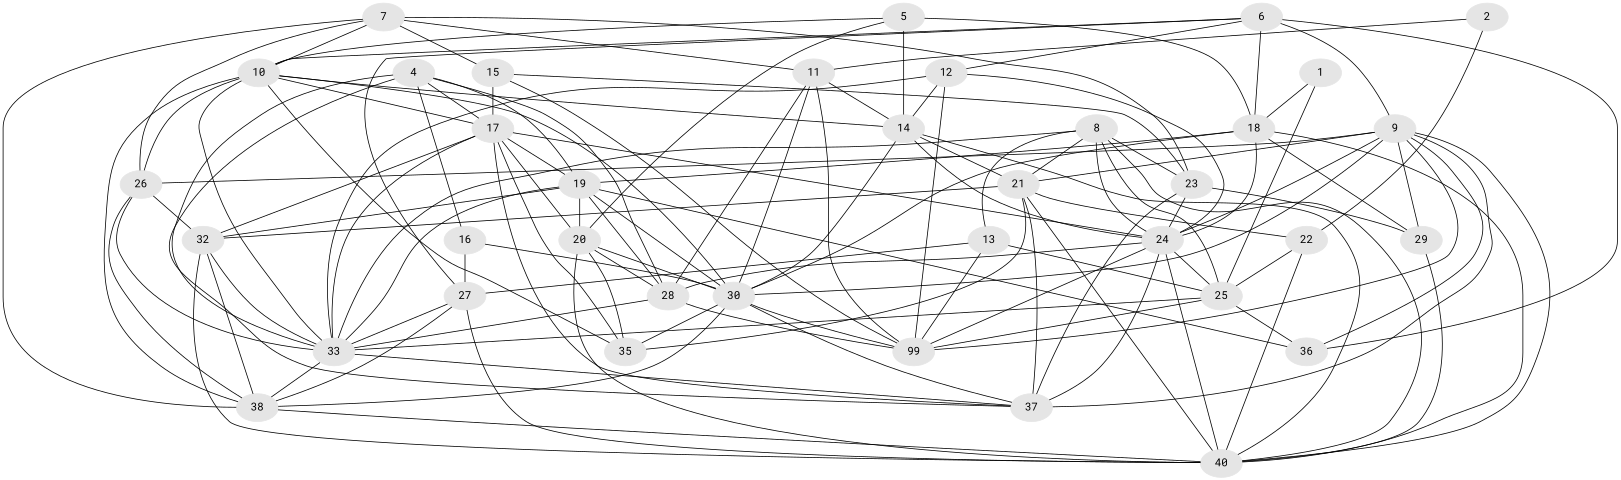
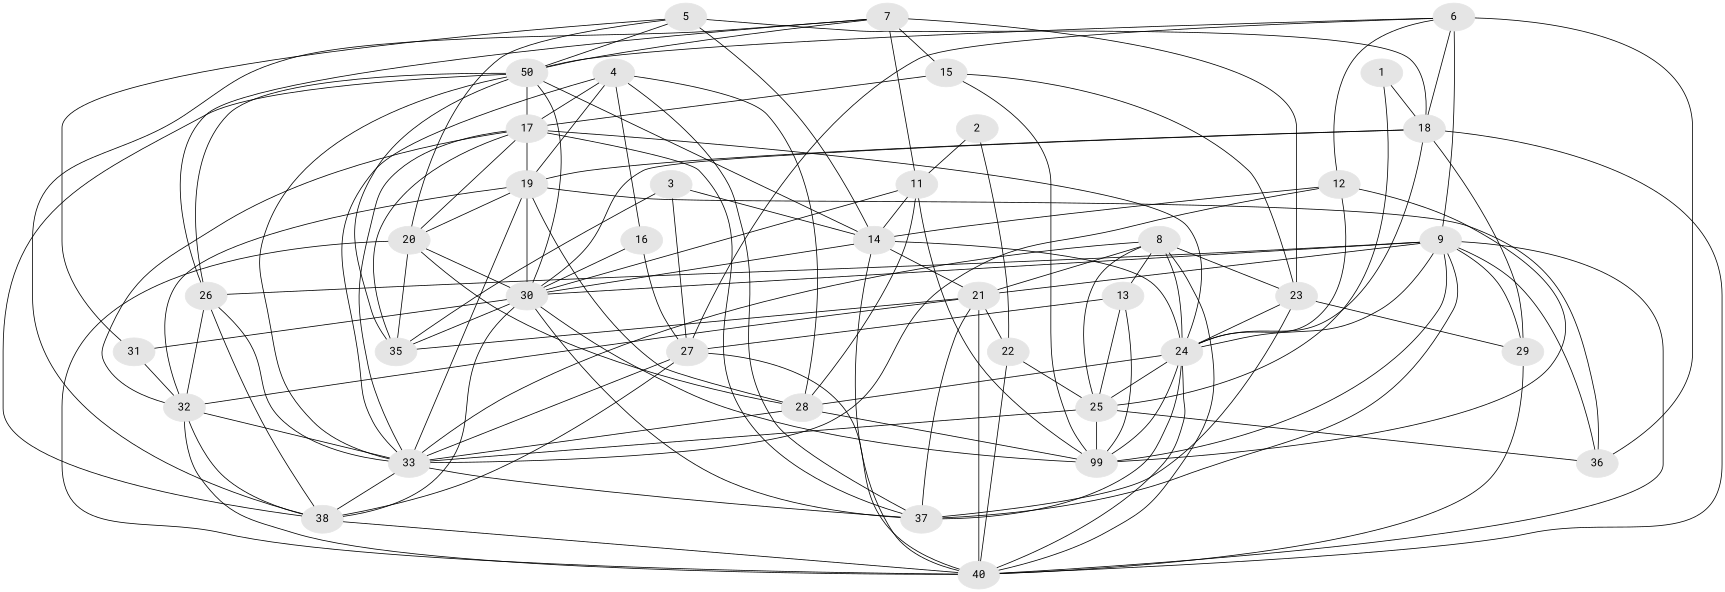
node "10": label "10" -> "50"
node "3": added
node "31": added
